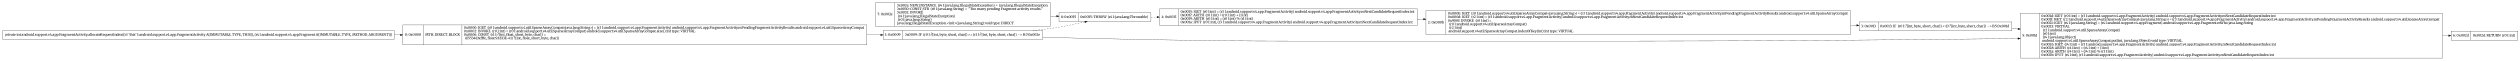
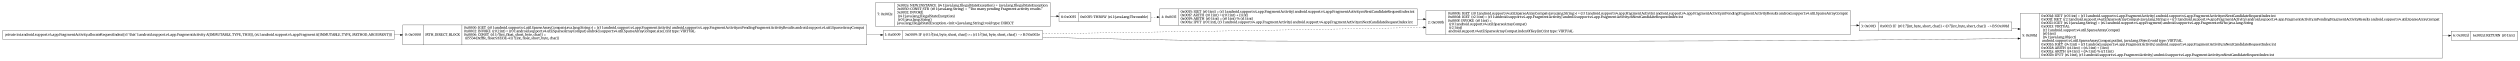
node "2: 0x000b": text "0x900f: INVOKE  (r0 I:int) =" -> "0x000f: INVOKE  (r0 I:int) ="
edge "1: 0x0009" -> "8: 0x0035": now "1: 0x0009" -> "2: 0x000b"
node "6: 0x002d": text "0x002d: RETURN  (r0 I:int)" -> "6x002d: RETURN  (r0 I:int)"
